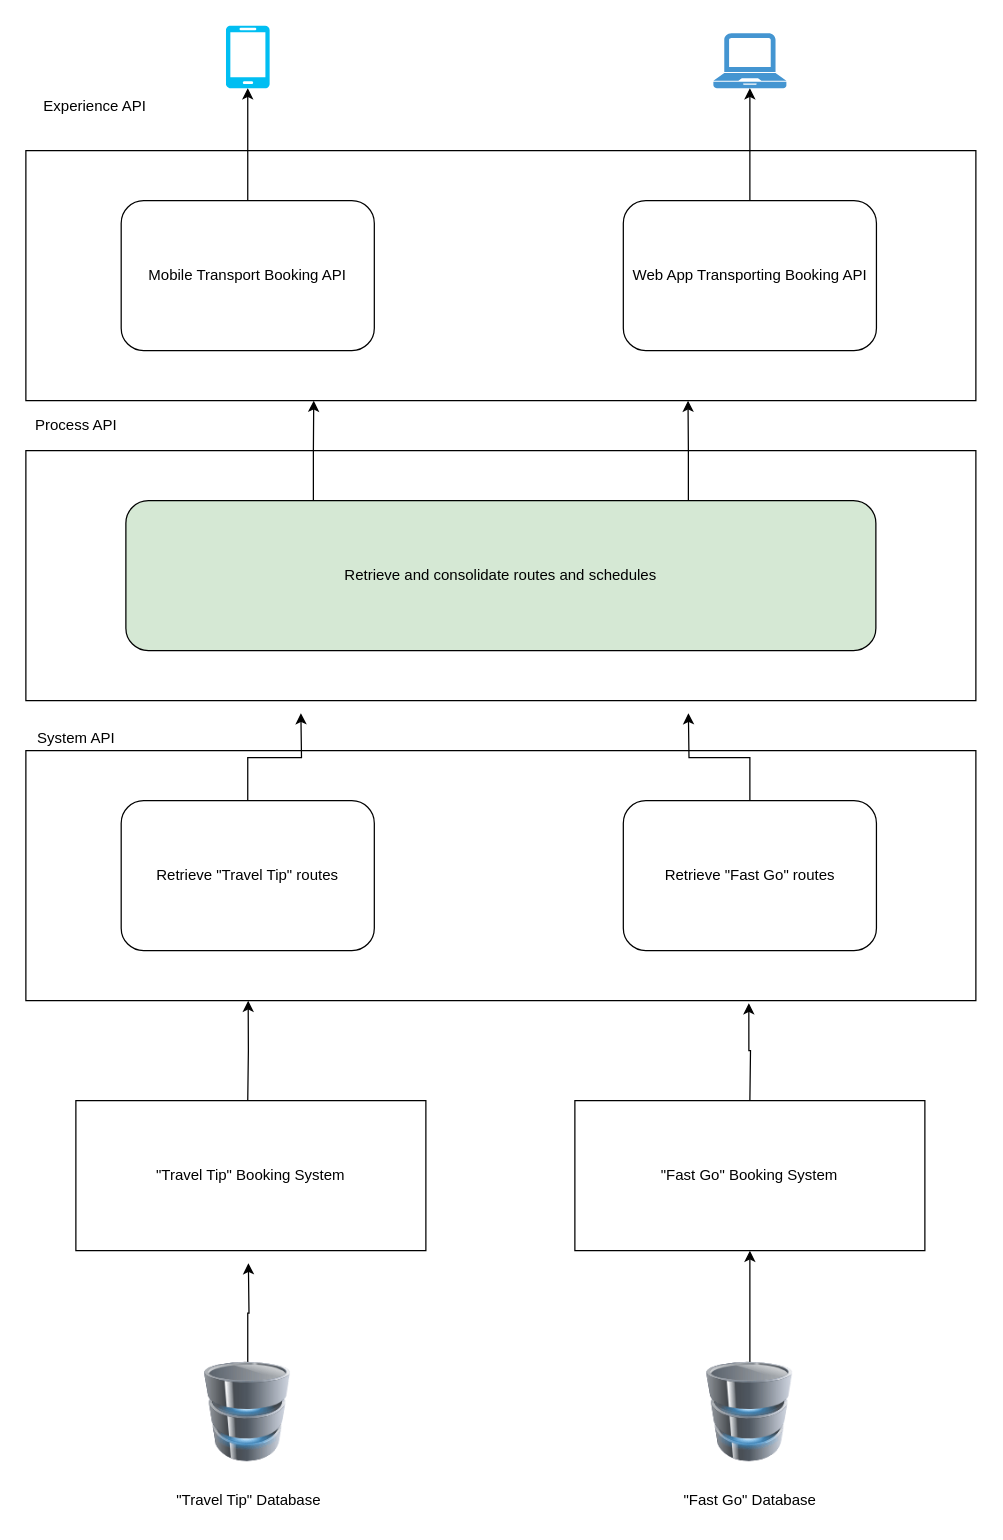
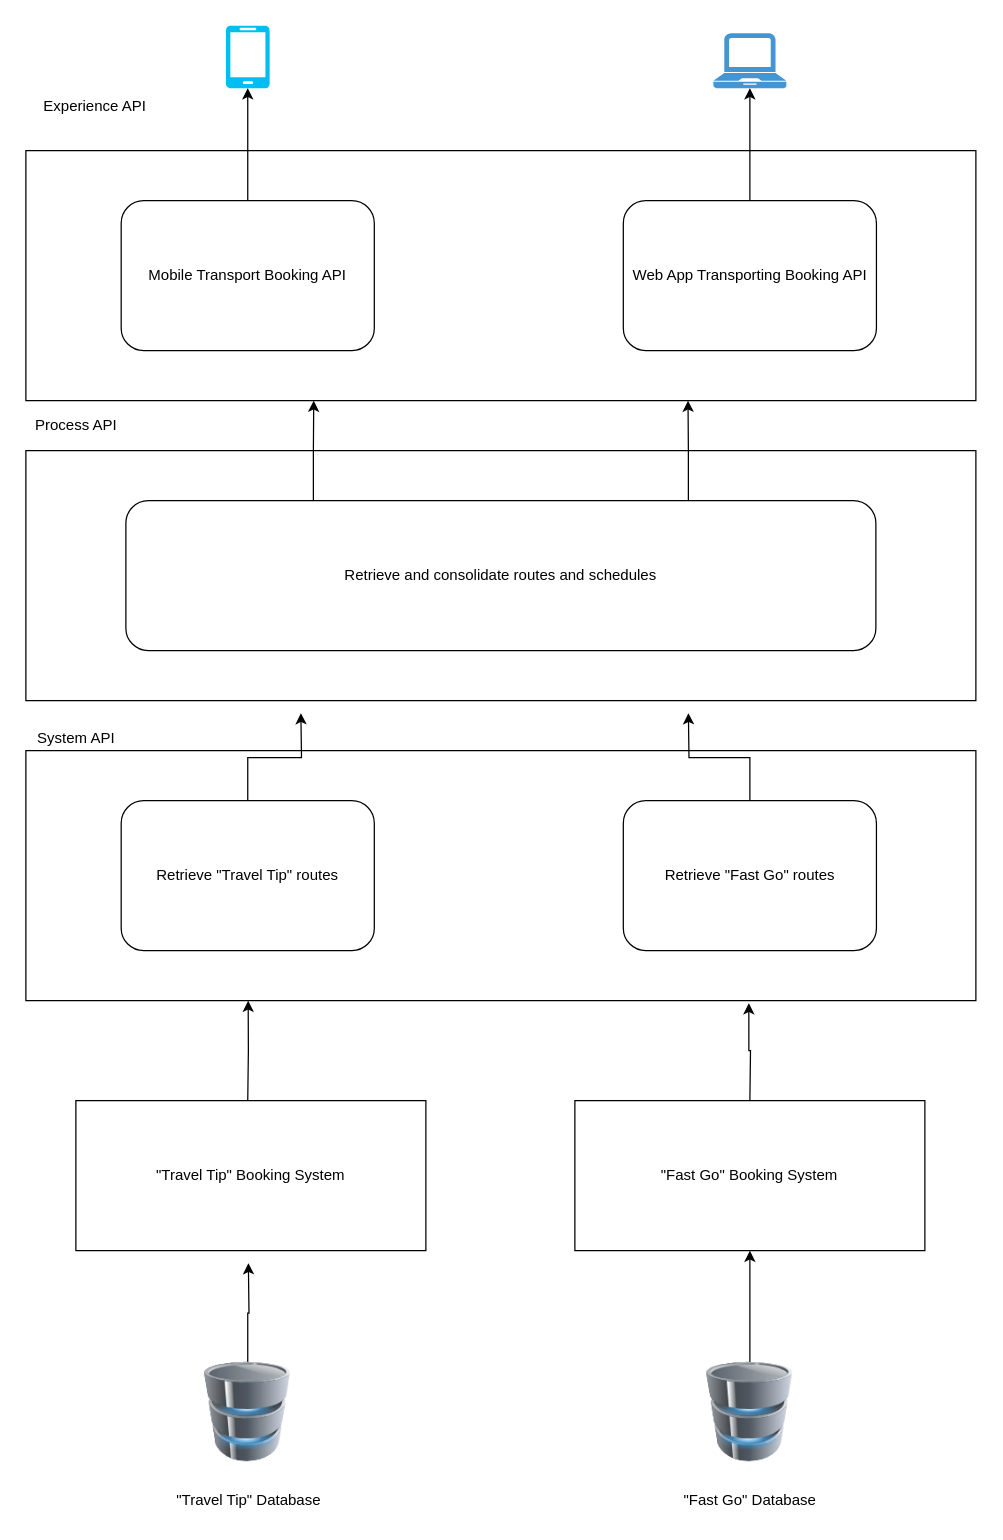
node "Retrieve and consolidate routes and schedules": fillcolor #d5e8d4 -> #ffffff
